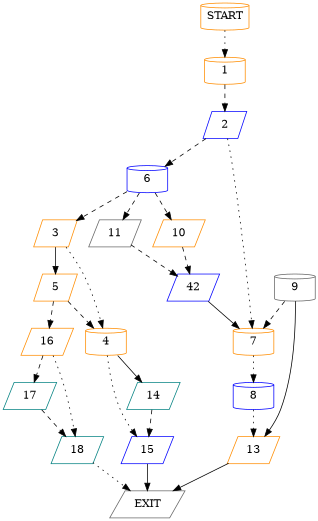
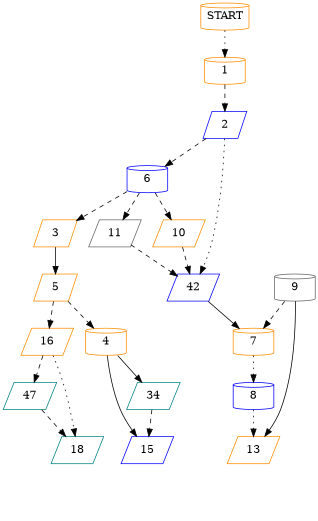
edge "2" -> "7": now "2" -> "42"
edge "3" -> "4": removed
edge "4" -> "15": style dotted -> solid
node "17": label "17" -> "47"
node "14": label "14" -> "34"
node "EXIT": removed
